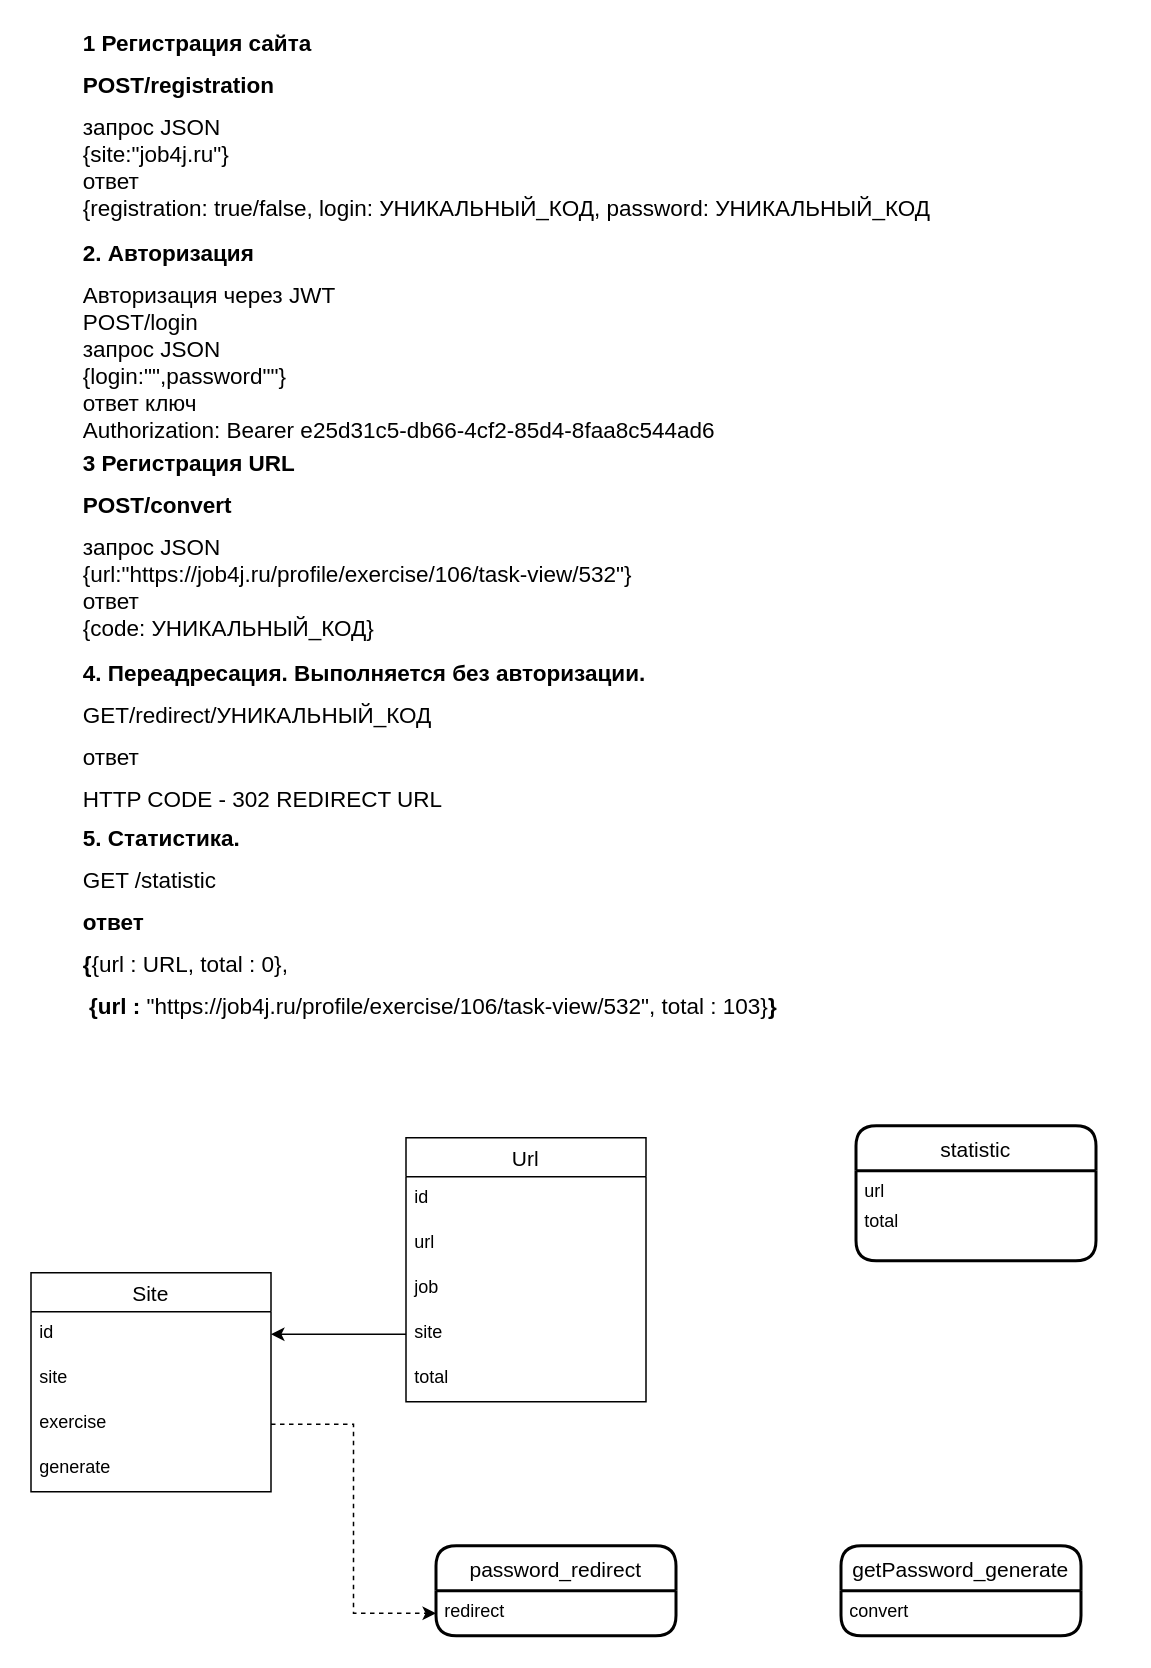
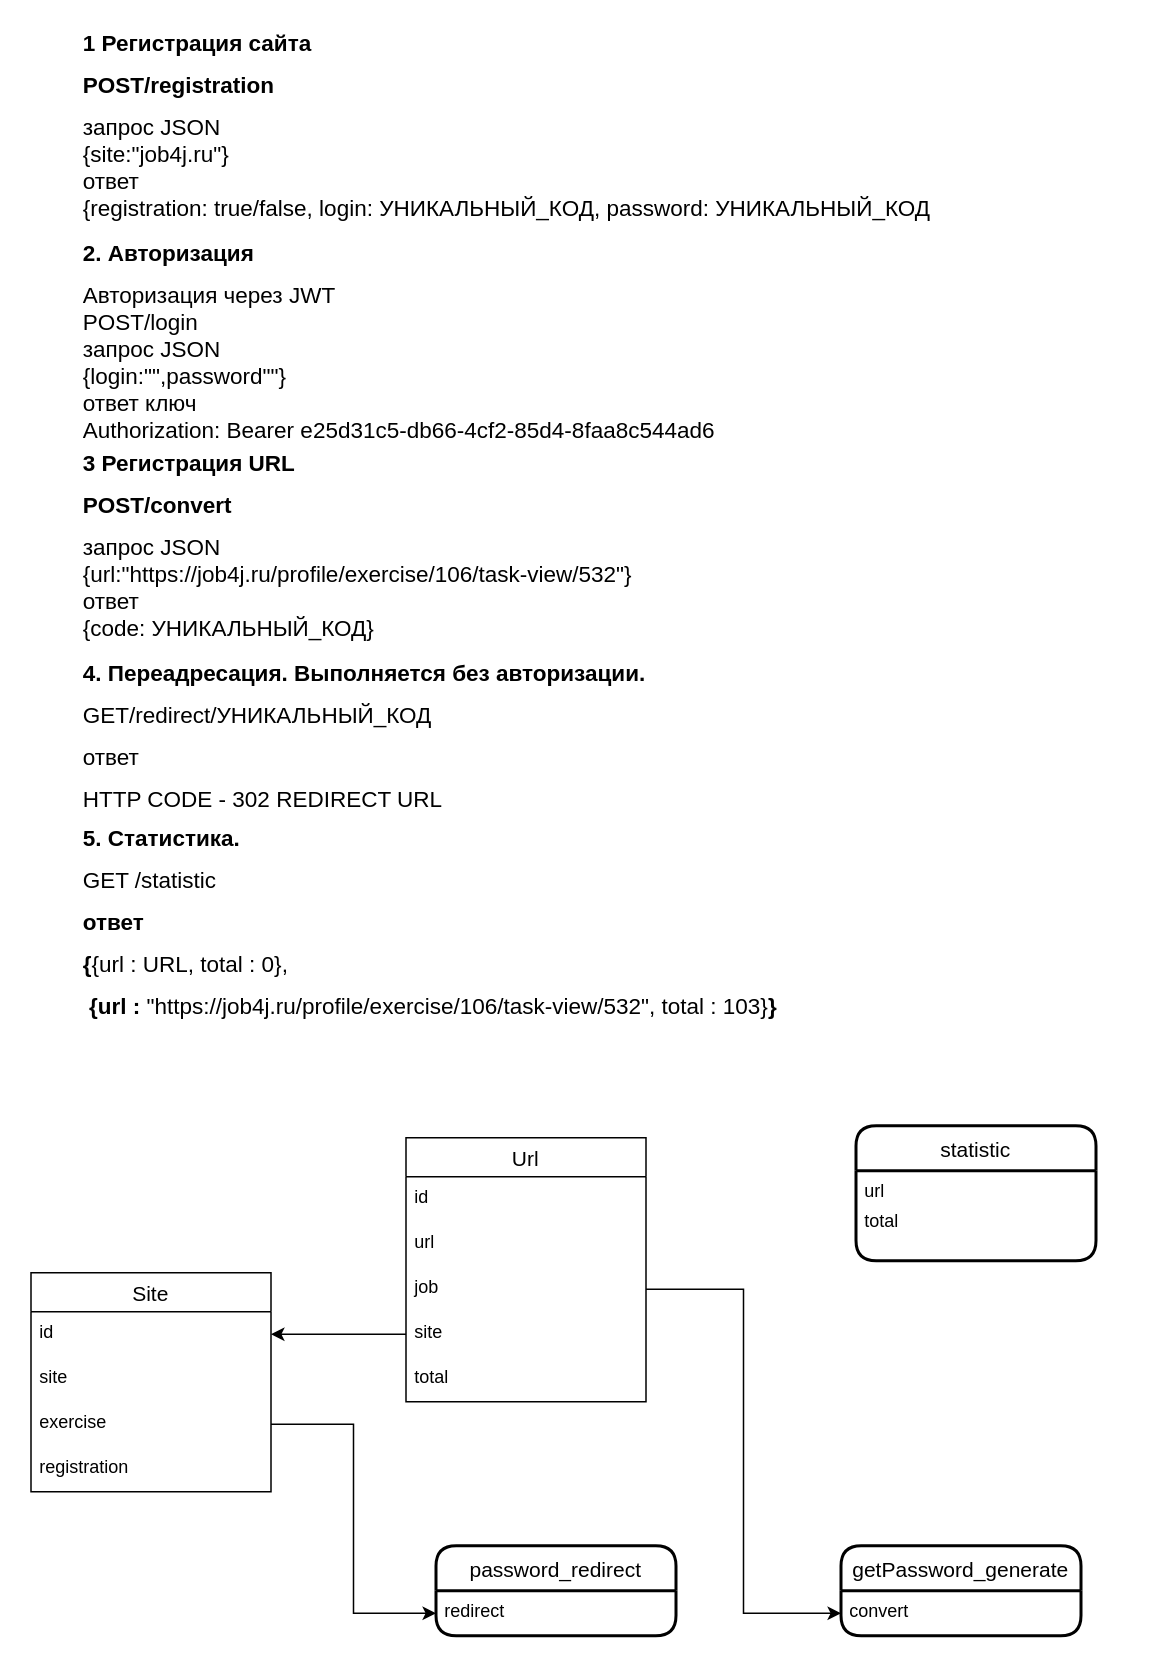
edge "job" -> "convert": added
node "generate": label "generate" -> "registration"
edge "exercise" -> "password_redirect": style dashed -> solid
